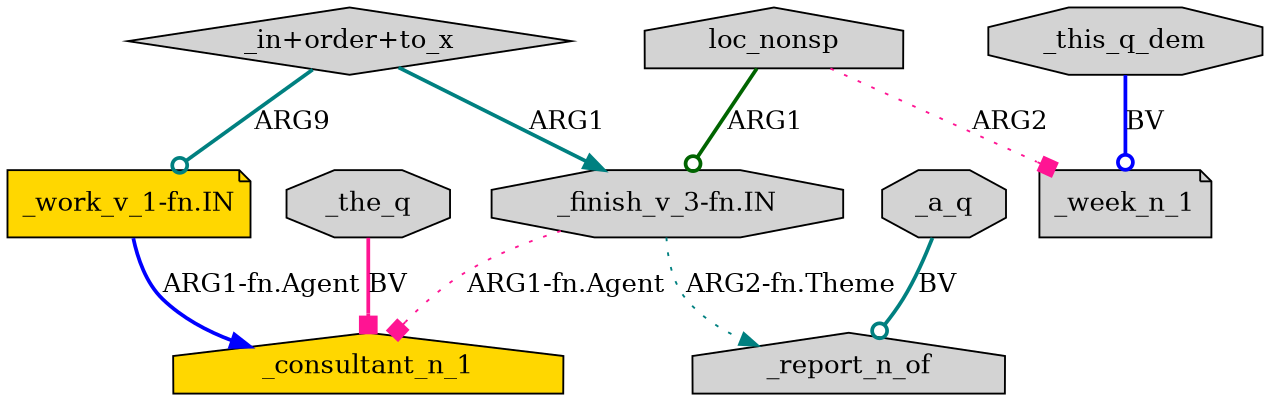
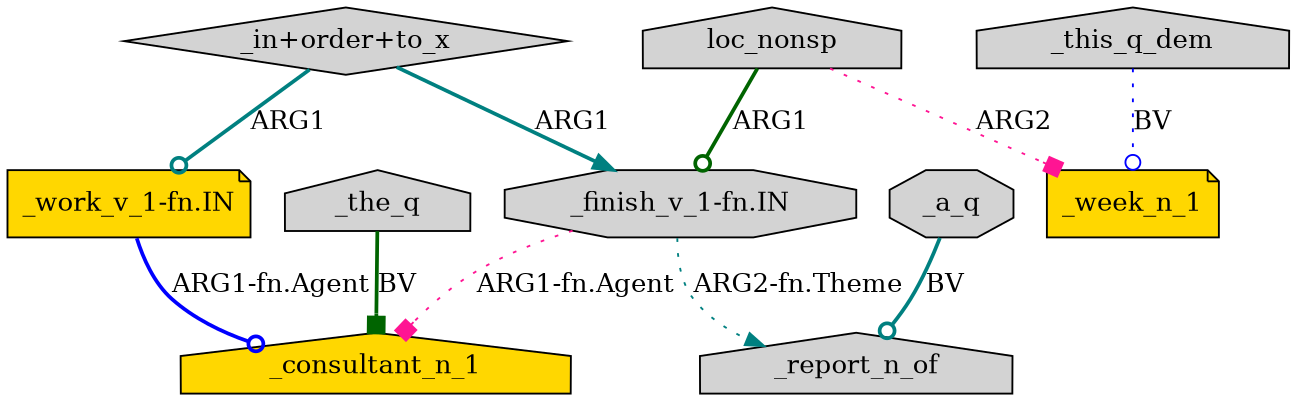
node "_this_q_dem": shape octagon -> house
edge "_this_q_dem" -> "_week_n_1": style bold -> dotted
edge "_in+order+to_x" -> "_work_v_1-fn.IN": label "ARG9" -> "ARG1"
node "_the_q": shape octagon -> house
node "_finish_v_3-fn.IN": label "_finish_v_3-fn.IN" -> "_finish_v_1-fn.IN"
node "_week_n_1": fillcolor lightgrey -> gold
edge "_the_q" -> "_consultant_n_1": color deeppink -> darkgreen
edge "_work_v_1-fn.IN" -> "_consultant_n_1": arrowhead normal -> odot
